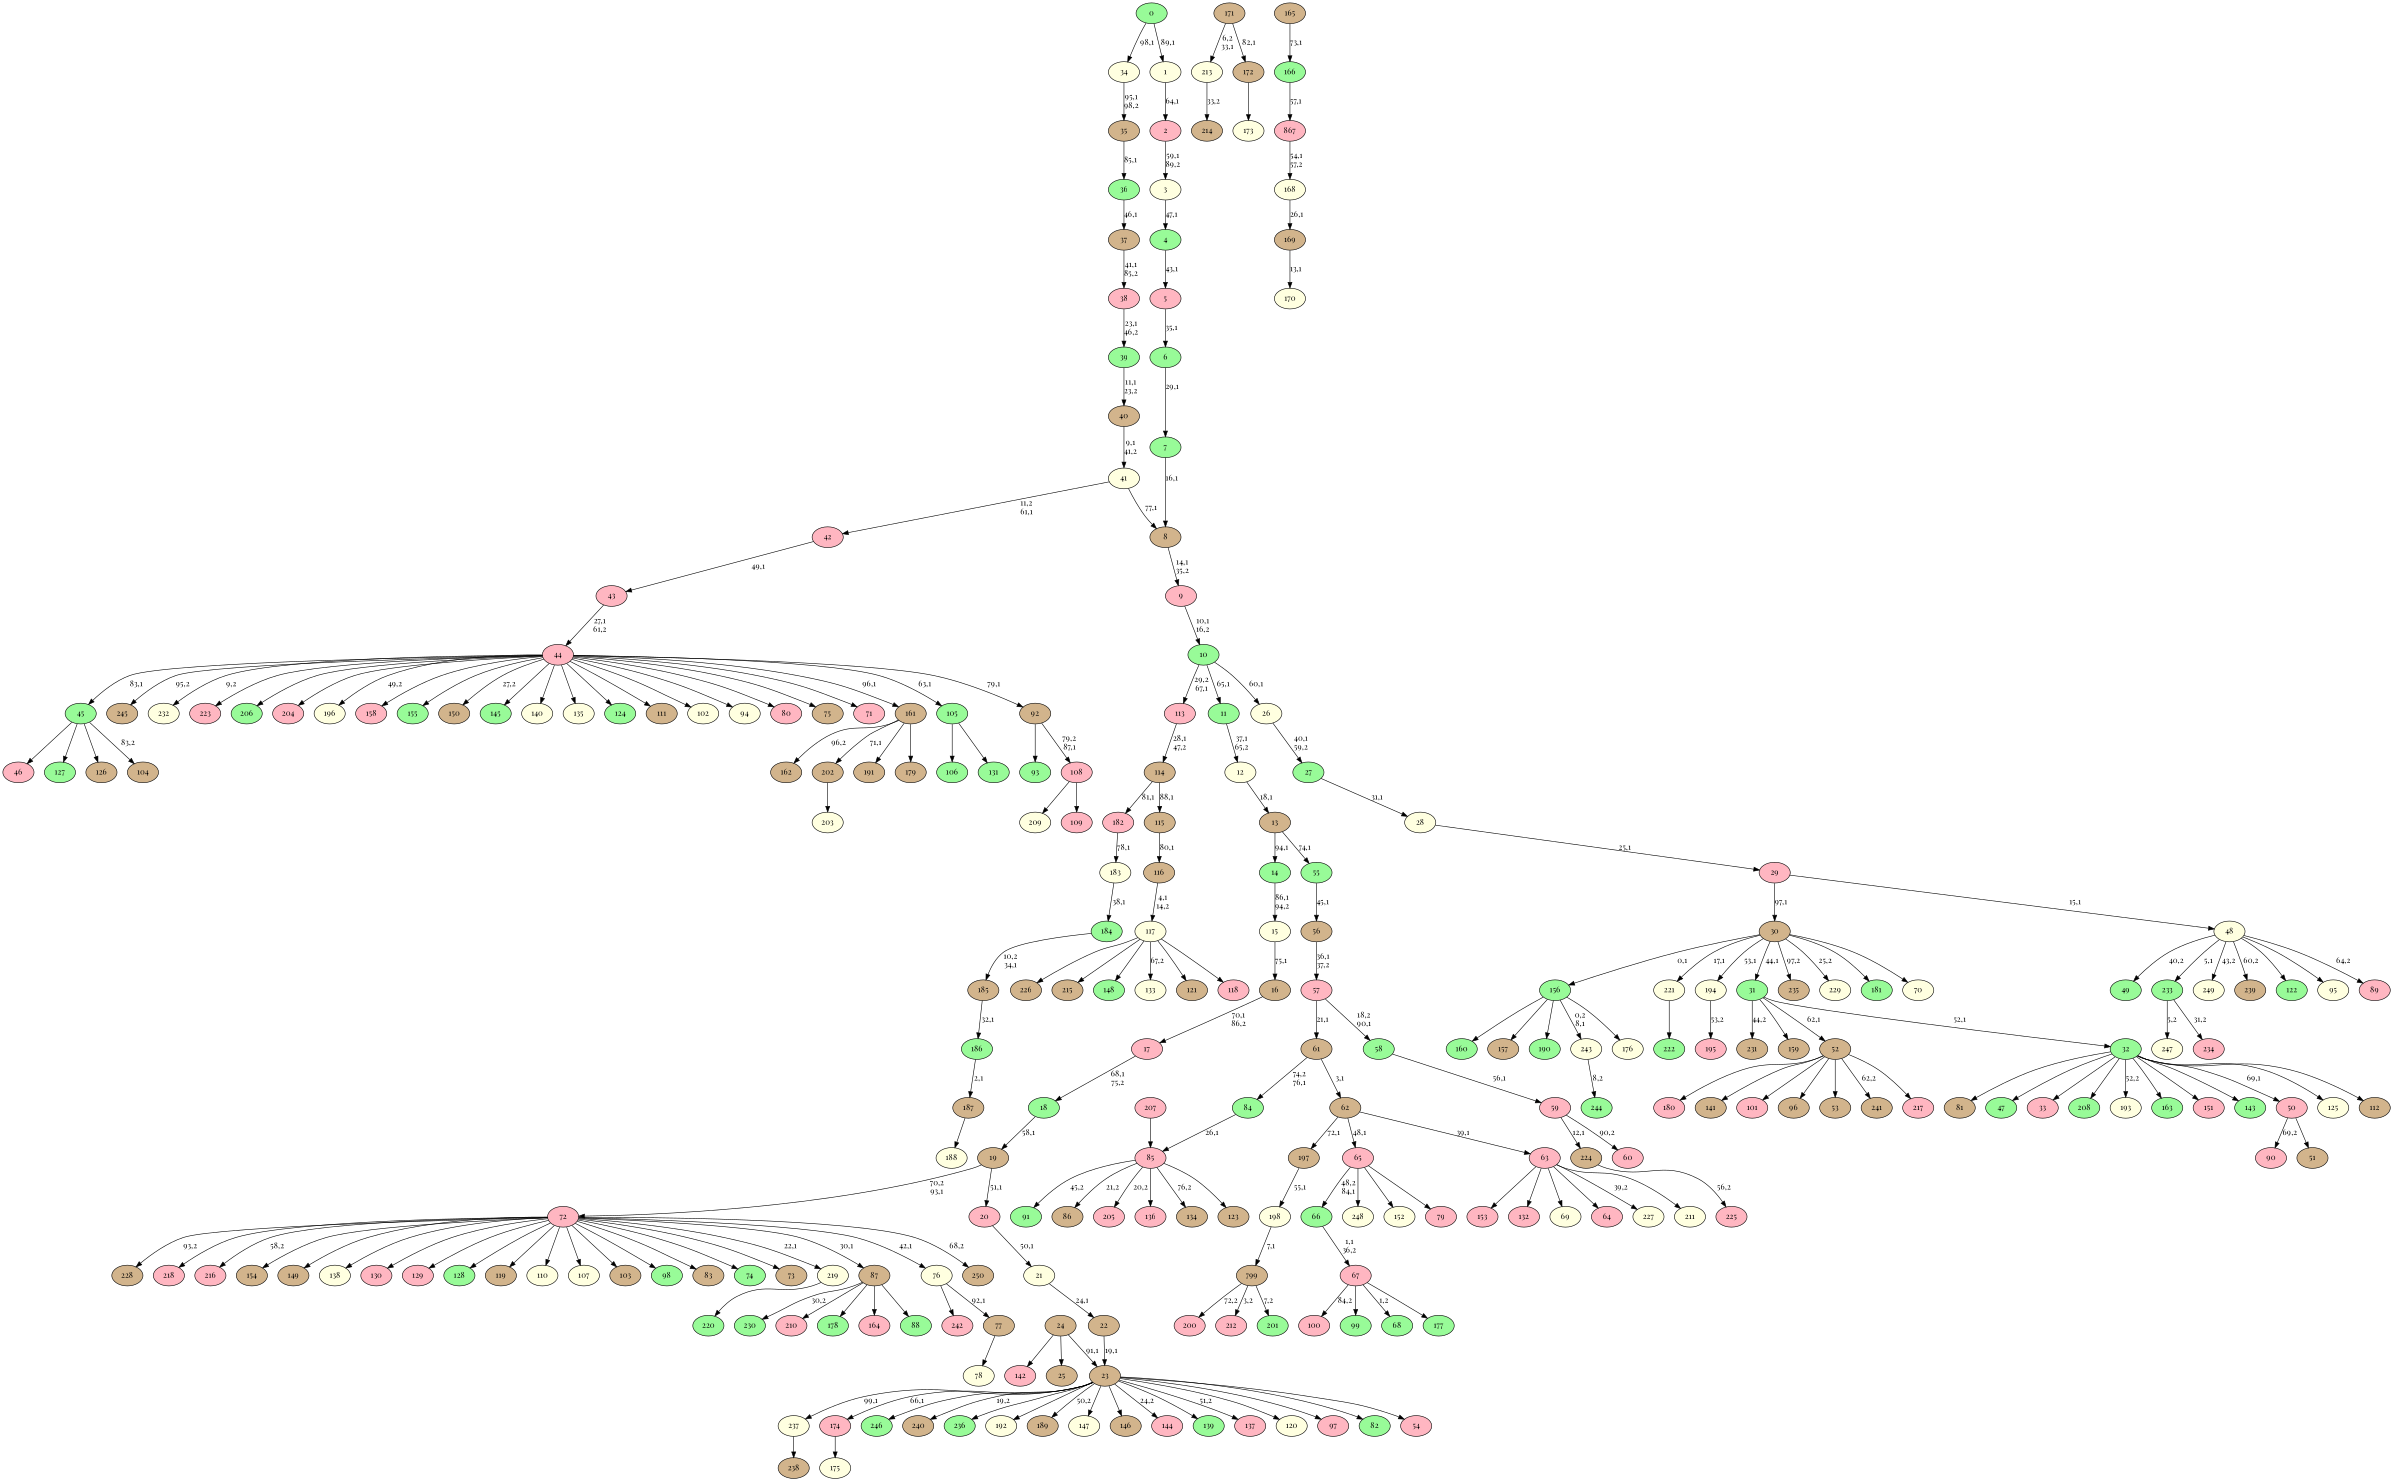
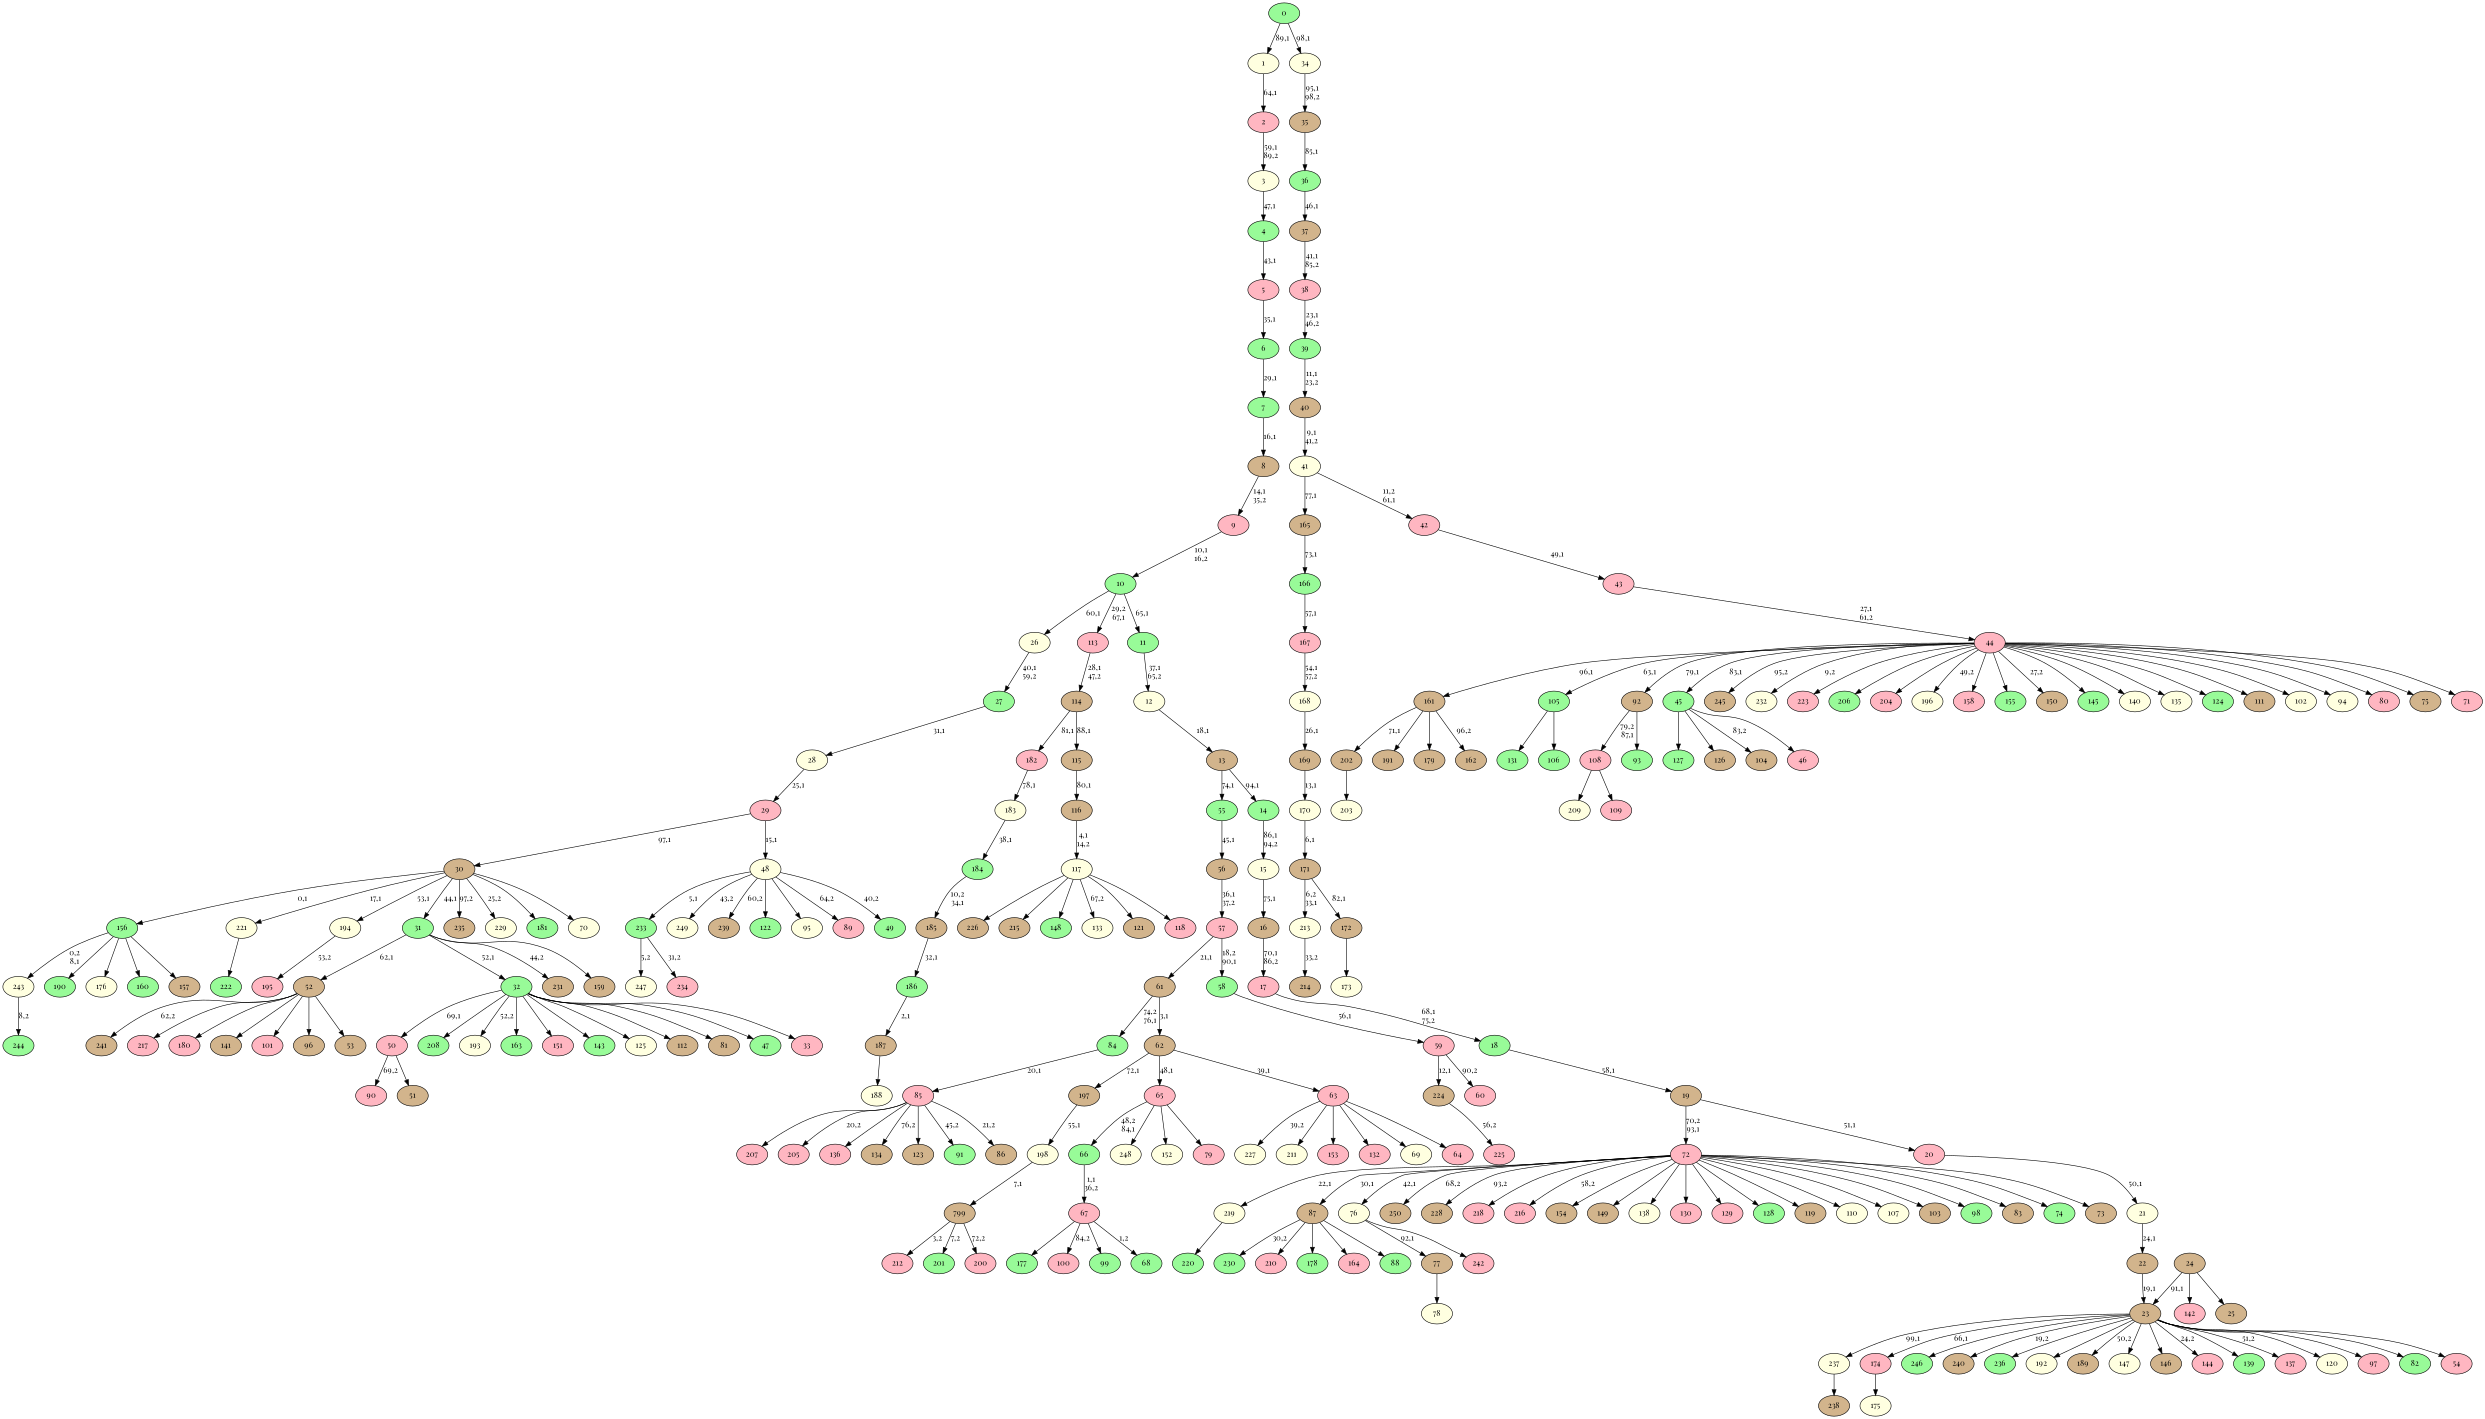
node "867": label "867" -> "167"
edge "41" -> "8": now "41" -> "165"
edge "170" -> "171": added, label "6,1"
edge "207" -> "85": reversed
edge "84" -> "85": label "26,1" -> "20,1"
